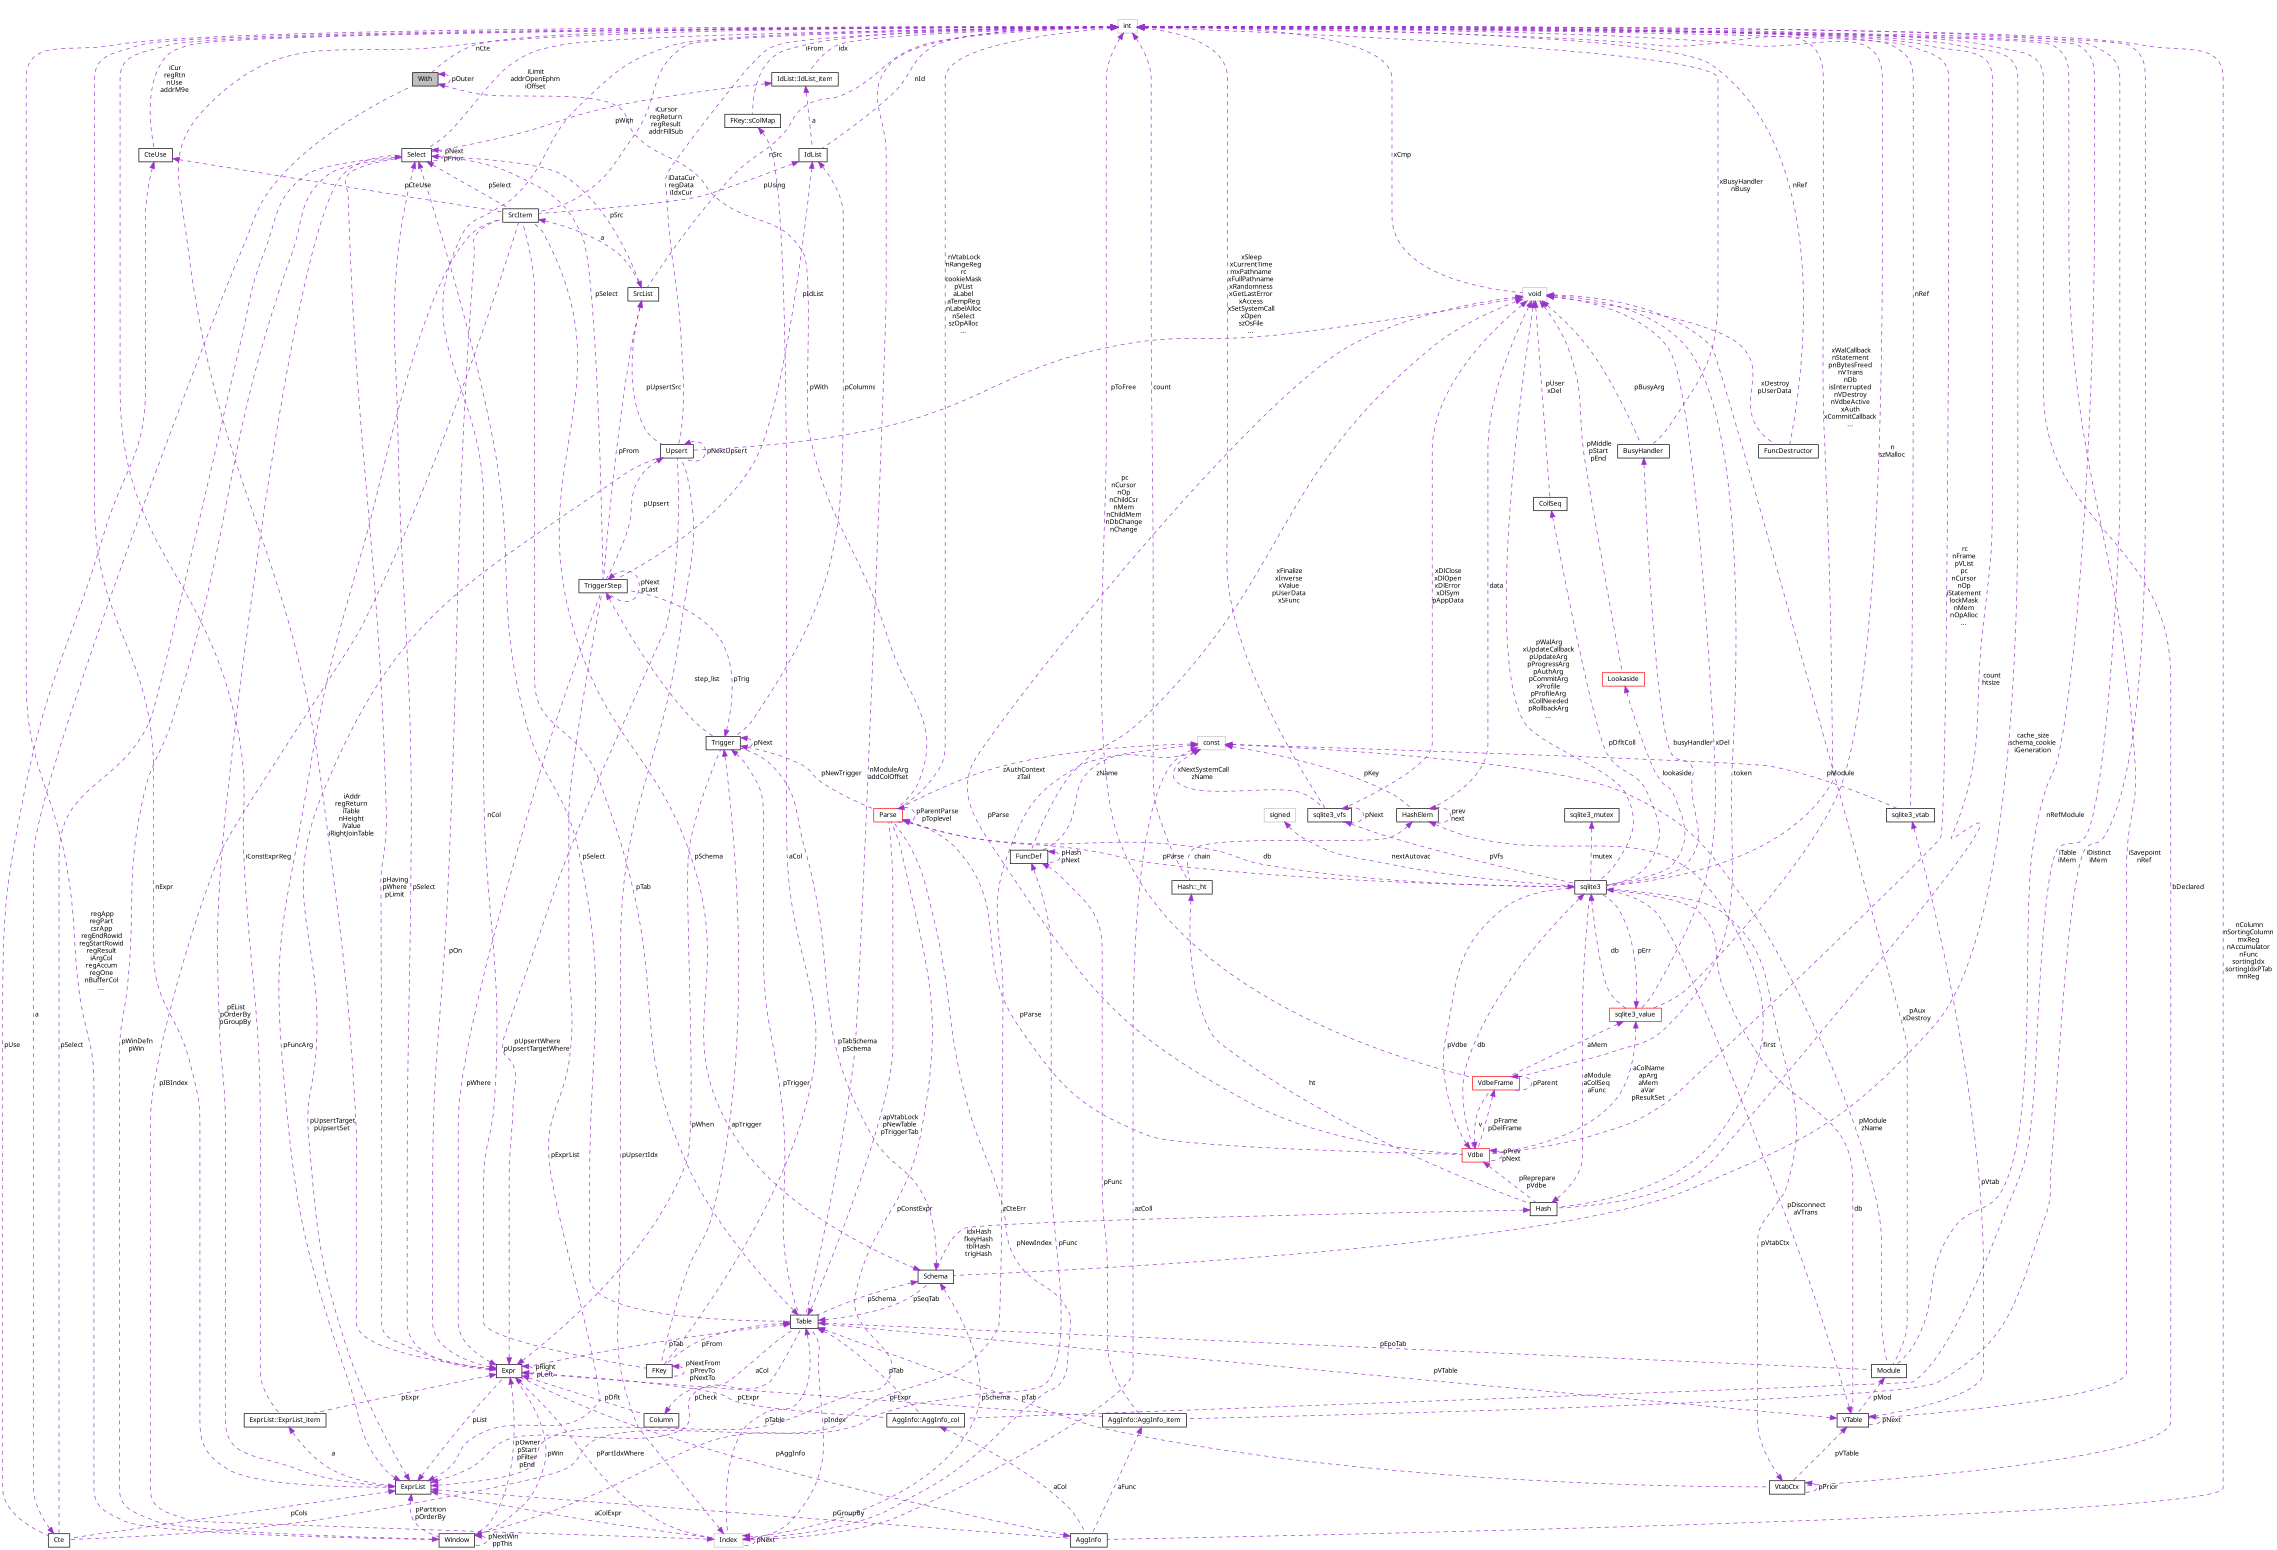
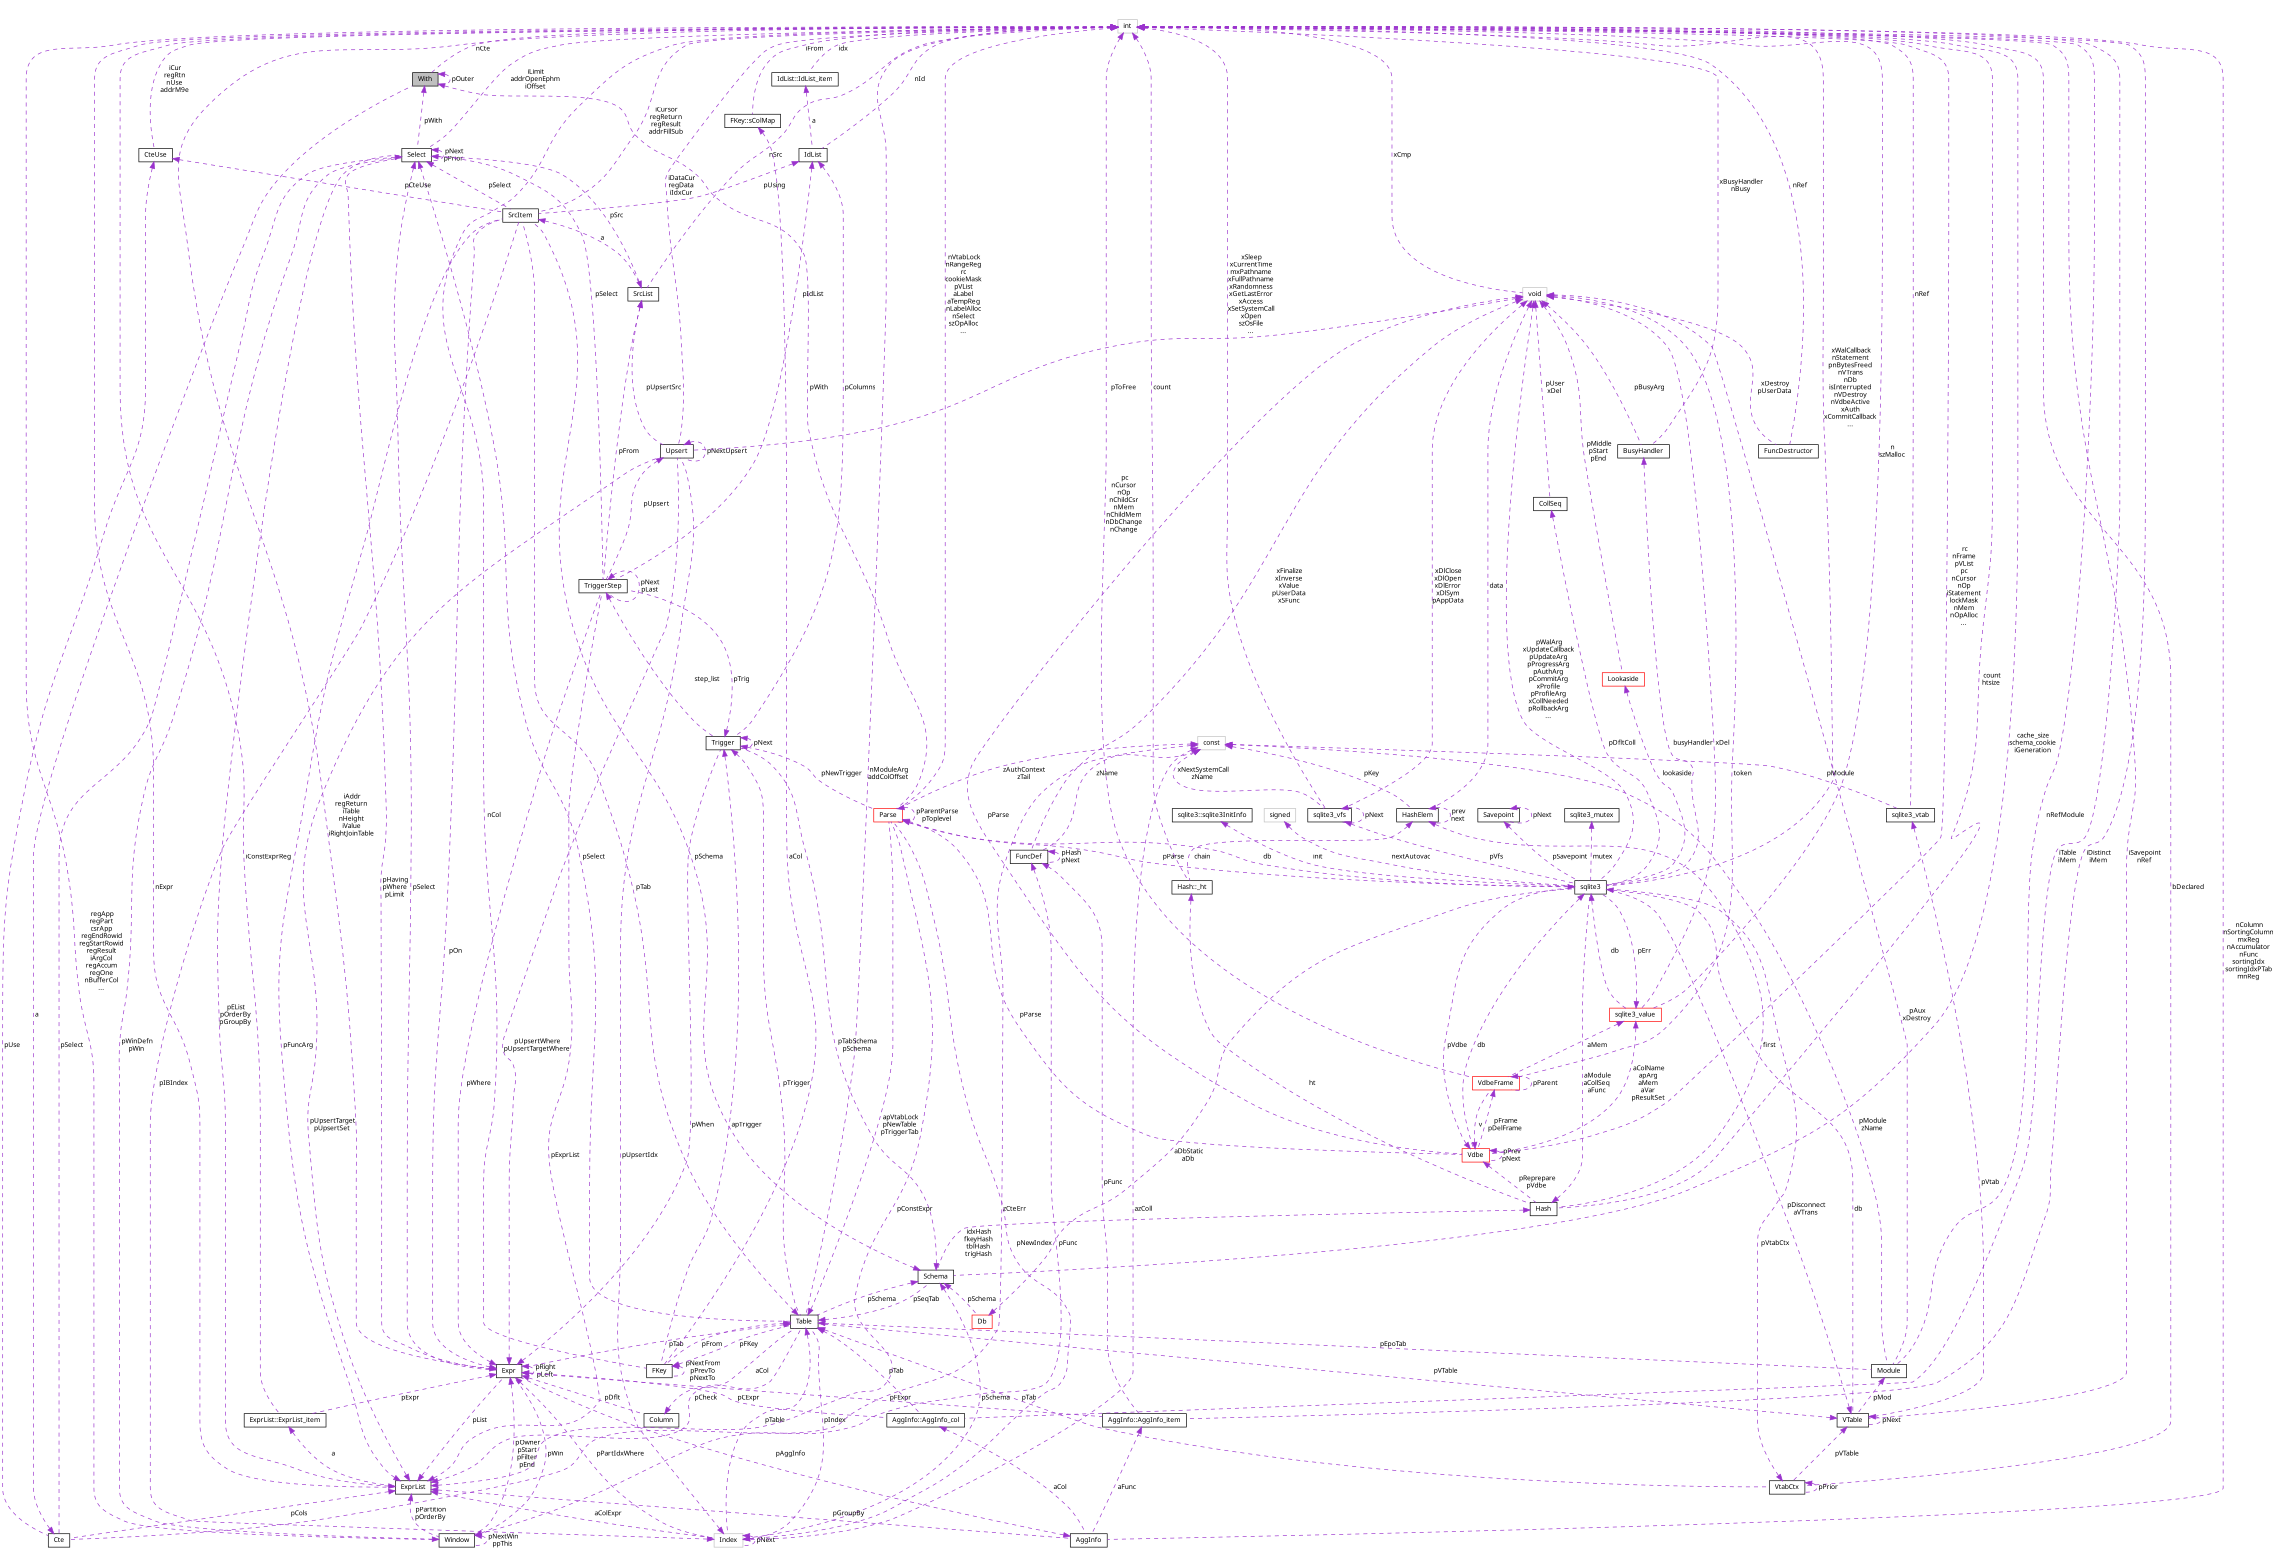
edge "Select" -> "IdList::IdList_item": now "Select" -> "With"
node "sqlite3::sqlite3InitInfo": added
node "Savepoint": added
node "Db": added
edge "Table" -> "FKey": added, label "pFKey"
